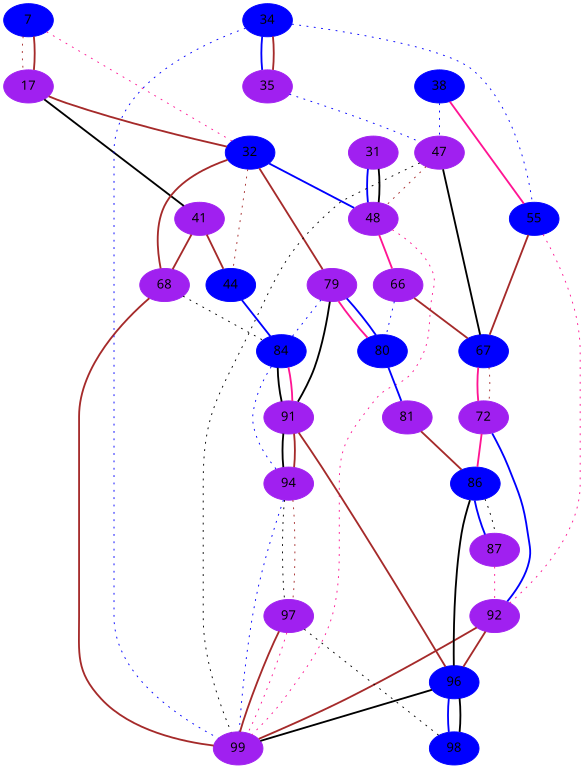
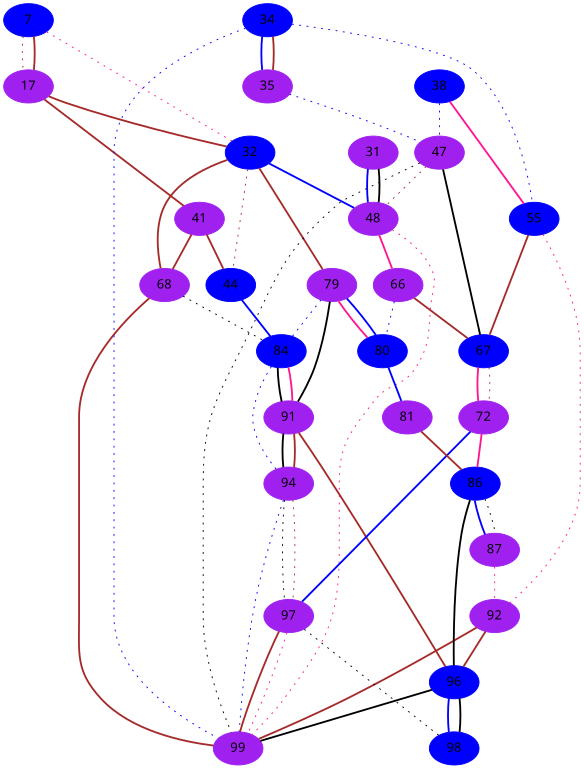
edge "17" -- "41": color black -> brown
edge "72" -- "92": now "72" -- "97"
